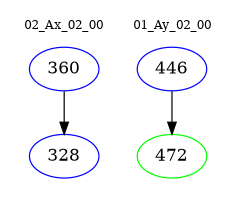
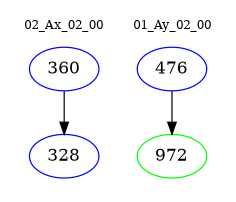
node "446": label "446" -> "476"
node "472": label "472" -> "972"
